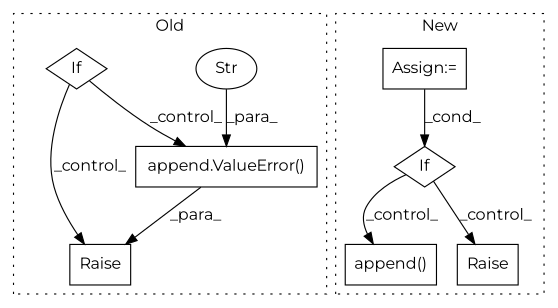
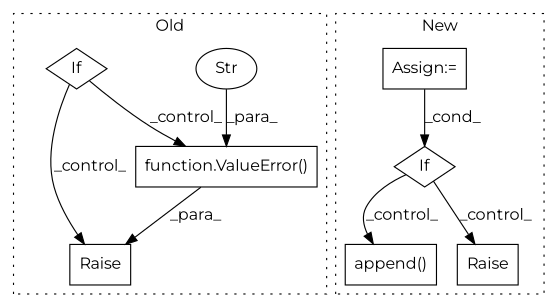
node "append.ValueError()": label "append.ValueError()" -> "function.ValueError()"
